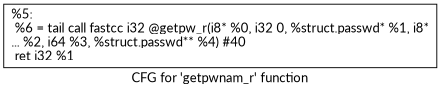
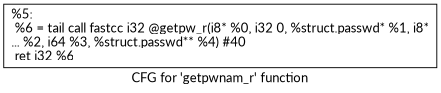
node "%5:": text "ret i32 %1" -> "ret i32 %6"
